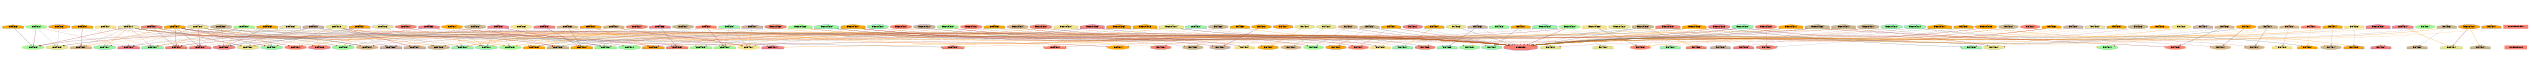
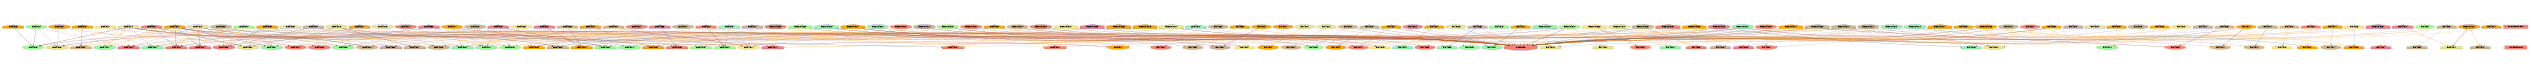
edge "passed($CS51)" -> "passed'($CS51)": style dotted -> bold
edge "passed($CS16)" -> "passed'($CS21)": added
